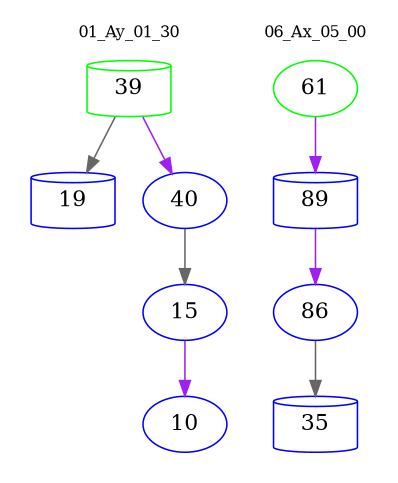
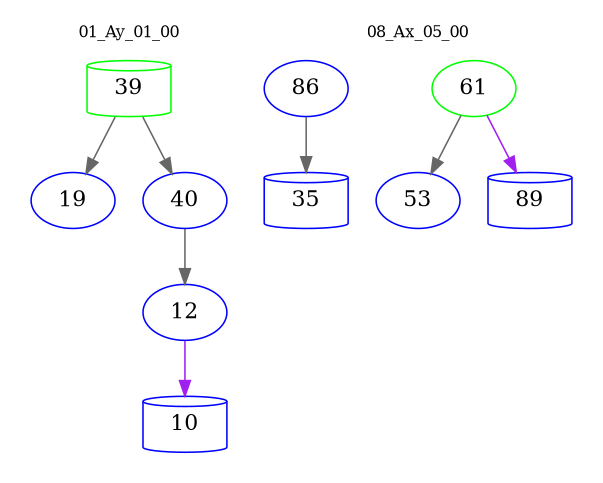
cluster "01_Ay_01_30": label "01_Ay_01_30" -> "01_Ay_01_00"
cluster "06_Ax_05_00": label "06_Ax_05_00" -> "08_Ax_05_00"
edge "39" -> "40": color purple -> gray40
node "19": shape cylinder -> ellipse
node "53": added
edge "89" -> "86": removed
node "15": label "15" -> "12"
node "10": shape ellipse -> cylinder
